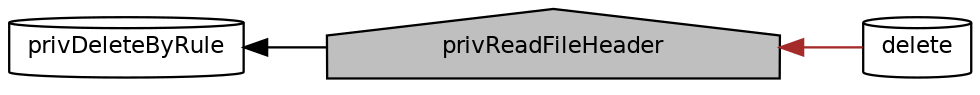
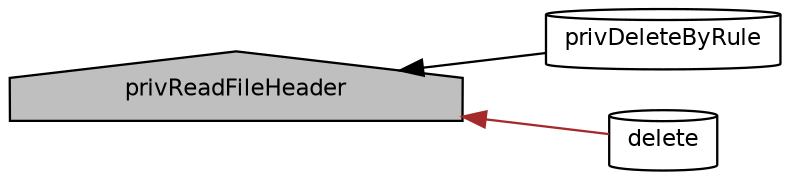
edge "privReadFileHeader" -> "privDeleteByRule": reversed
